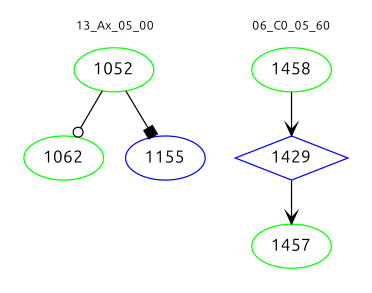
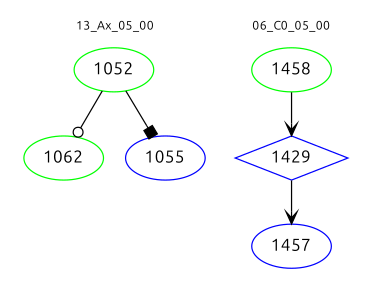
cluster "06_C0_05_60": label "06_C0_05_60" -> "06_C0_05_00"
node "1155": label "1155" -> "1055"
node "1457": color green -> blue
